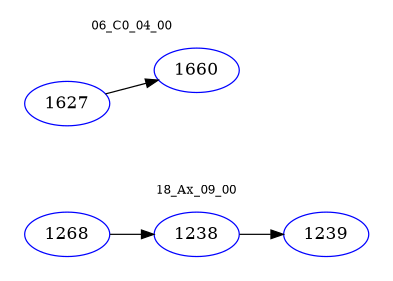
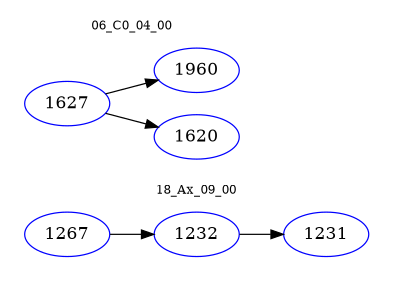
node "1660": label "1660" -> "1960"
node "1620": added
node "1268": label "1268" -> "1267"
node "1238": label "1238" -> "1232"
node "1239": label "1239" -> "1231"
